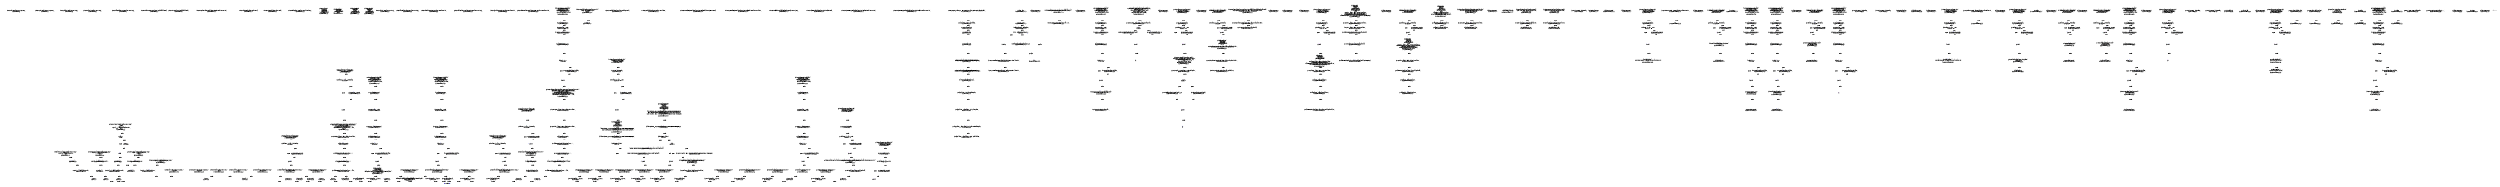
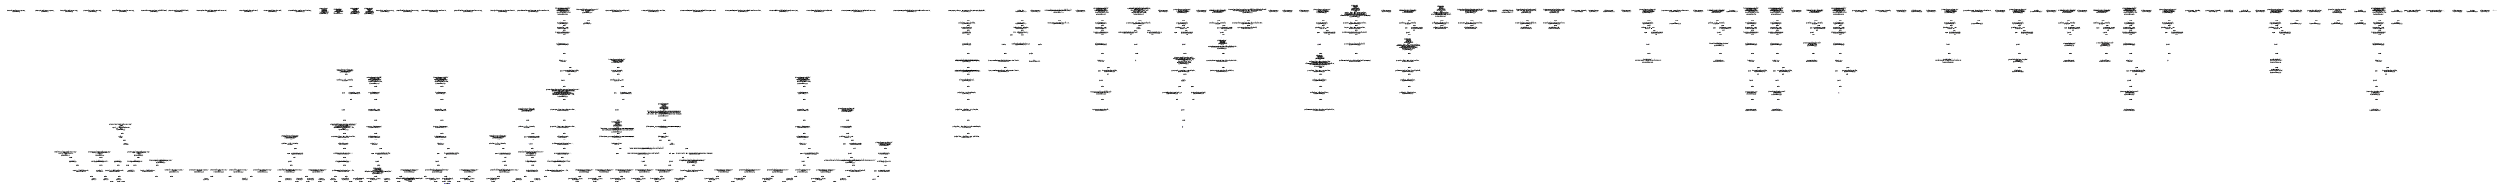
node "81_ end_if": removed
